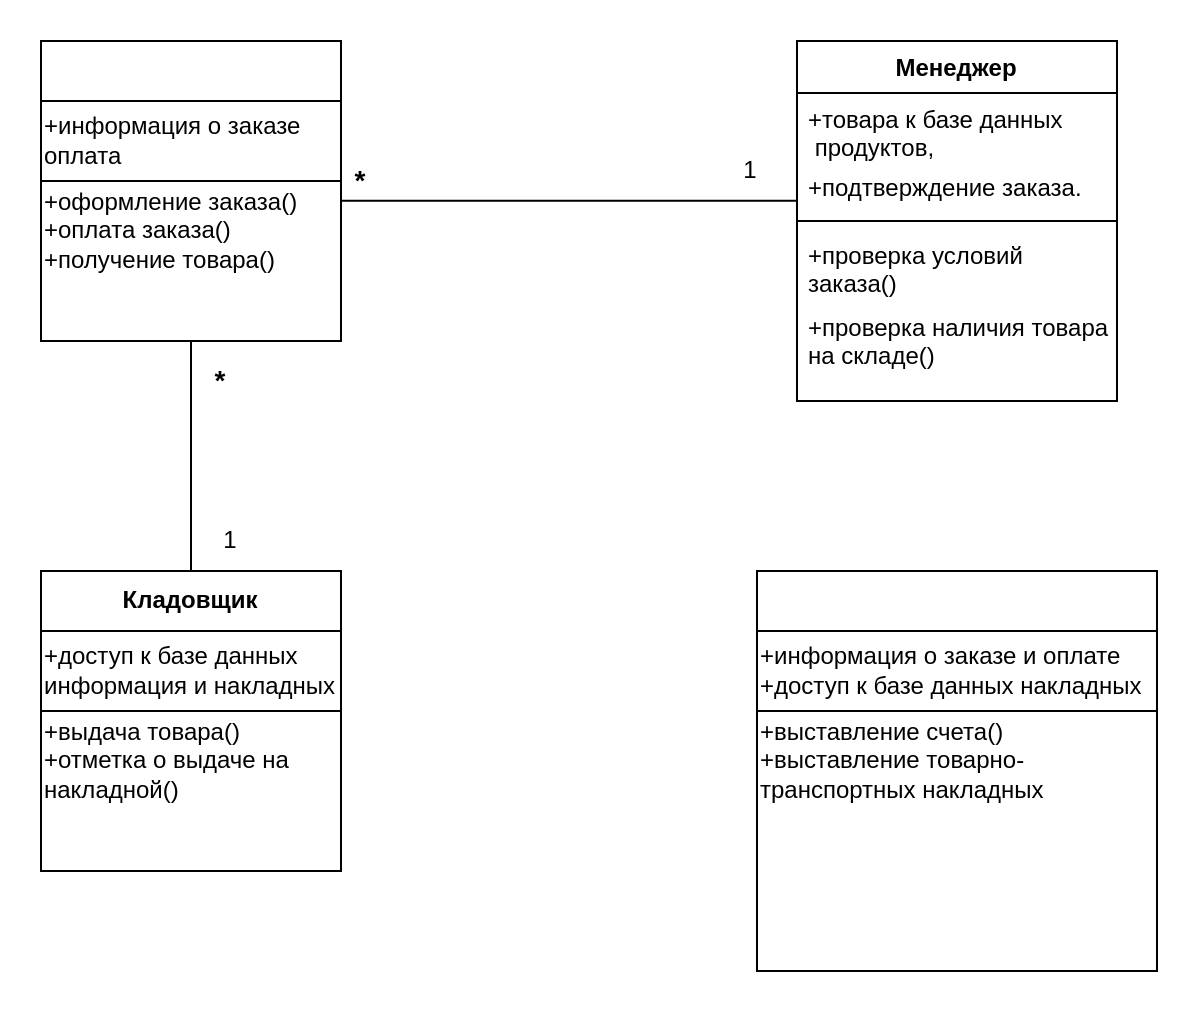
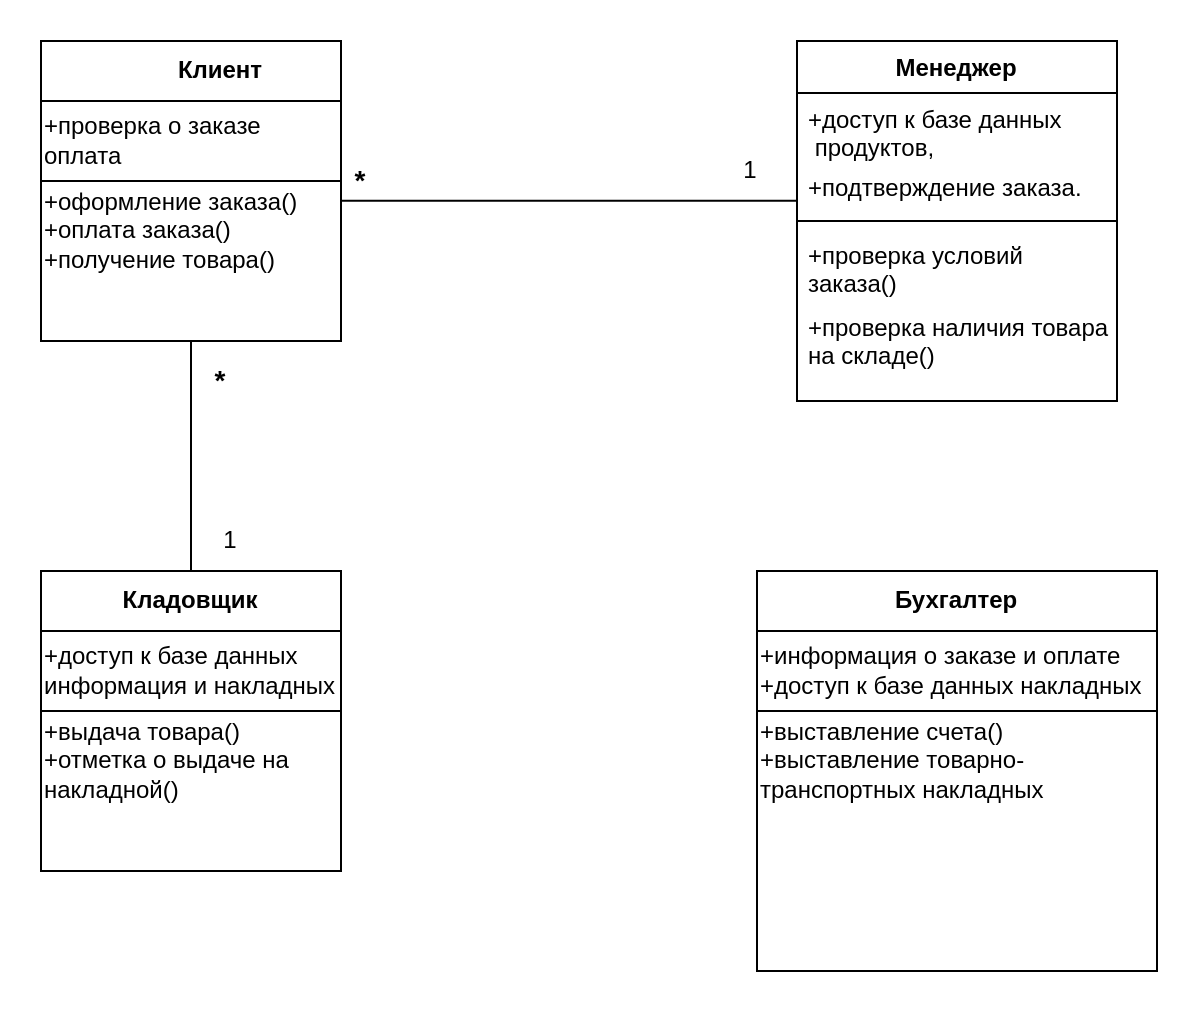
node "Клиент": added
node "+товара к базе данных продуктов,": label "+товара к базе данных продуктов," -> "+доступ к базе данных продуктов,"
node "+информация о заказе оплата": label "+информация о заказе оплата" -> "+проверка о заказе оплата"
node "Бухгалтер": added
